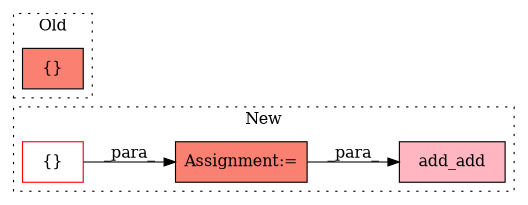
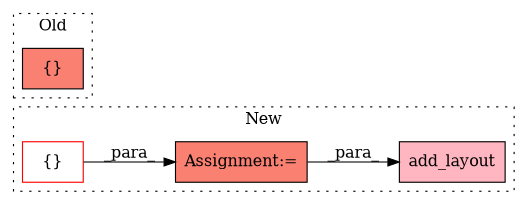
node "add_add": label "add_add" -> "add_layout"
